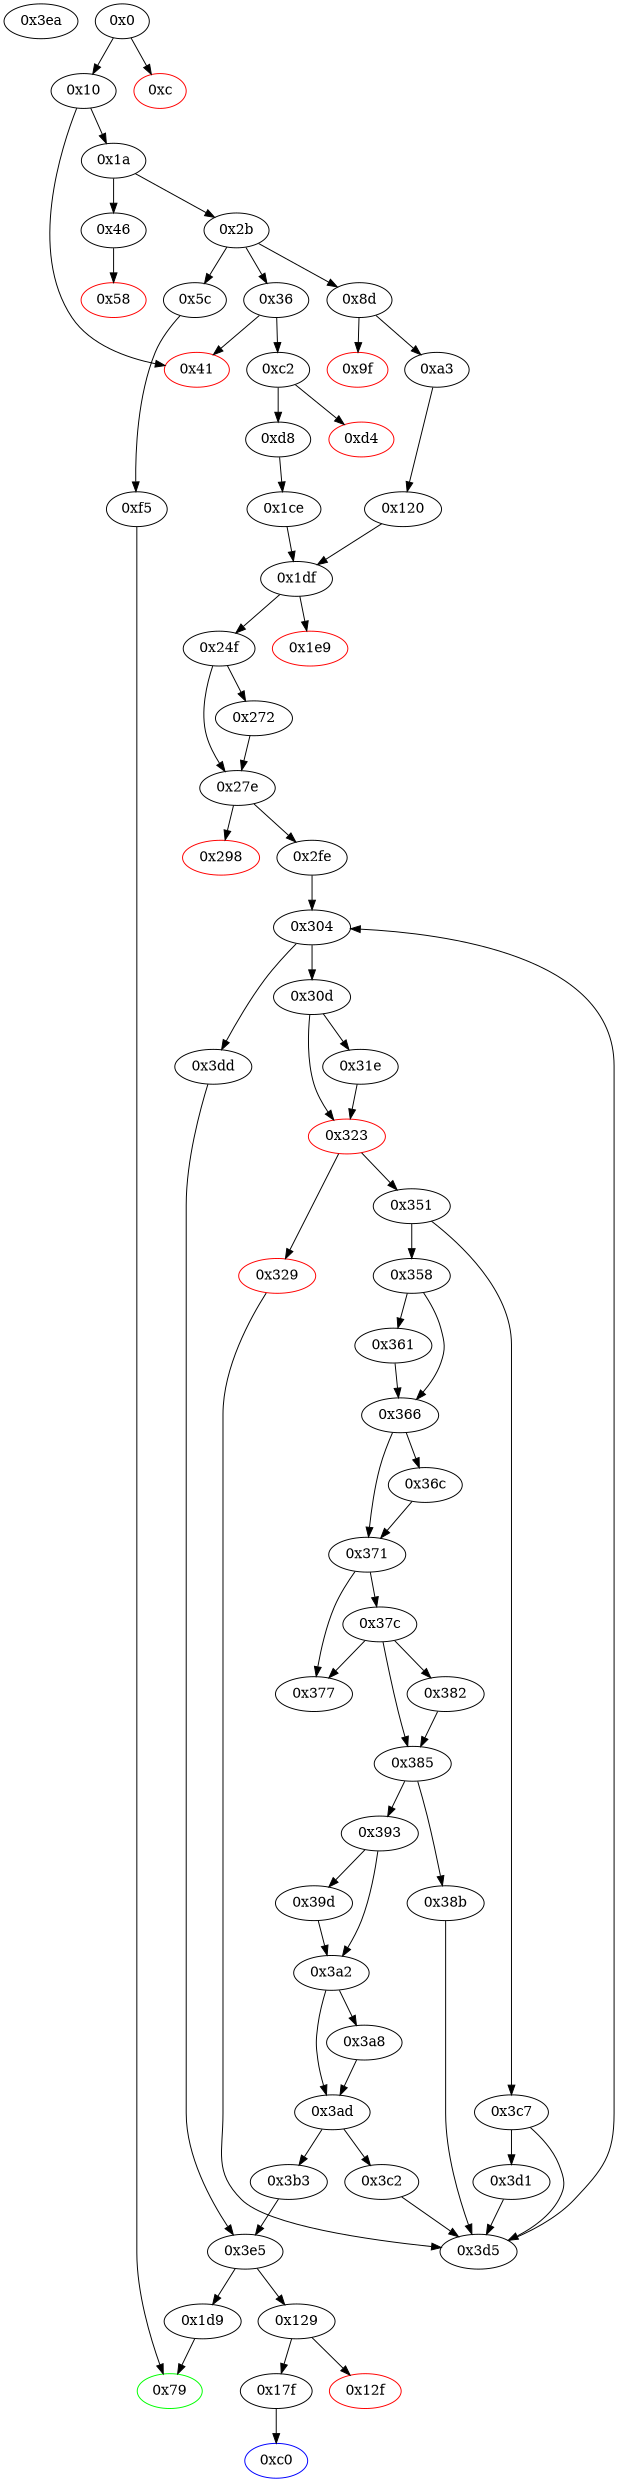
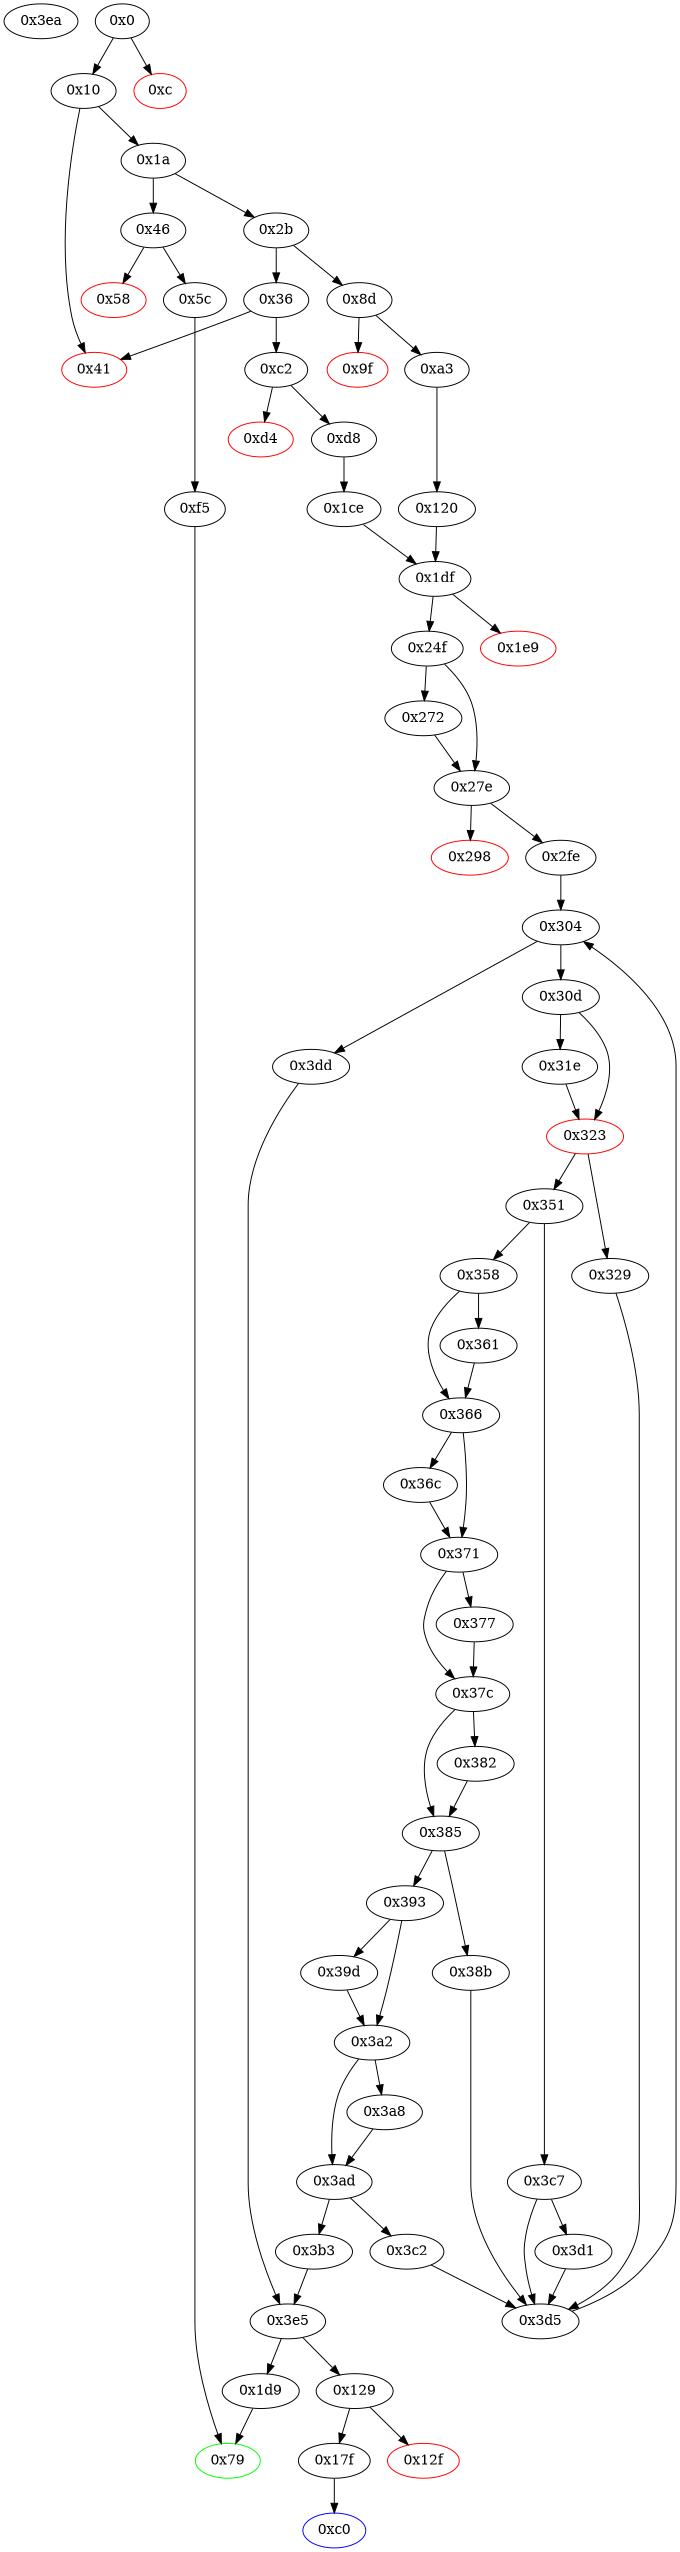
edge "0x2b" -> "0x5c": now "0x46" -> "0x5c"
node "0x329": color red -> black
edge "0x37c" -> "0x377": reversed
